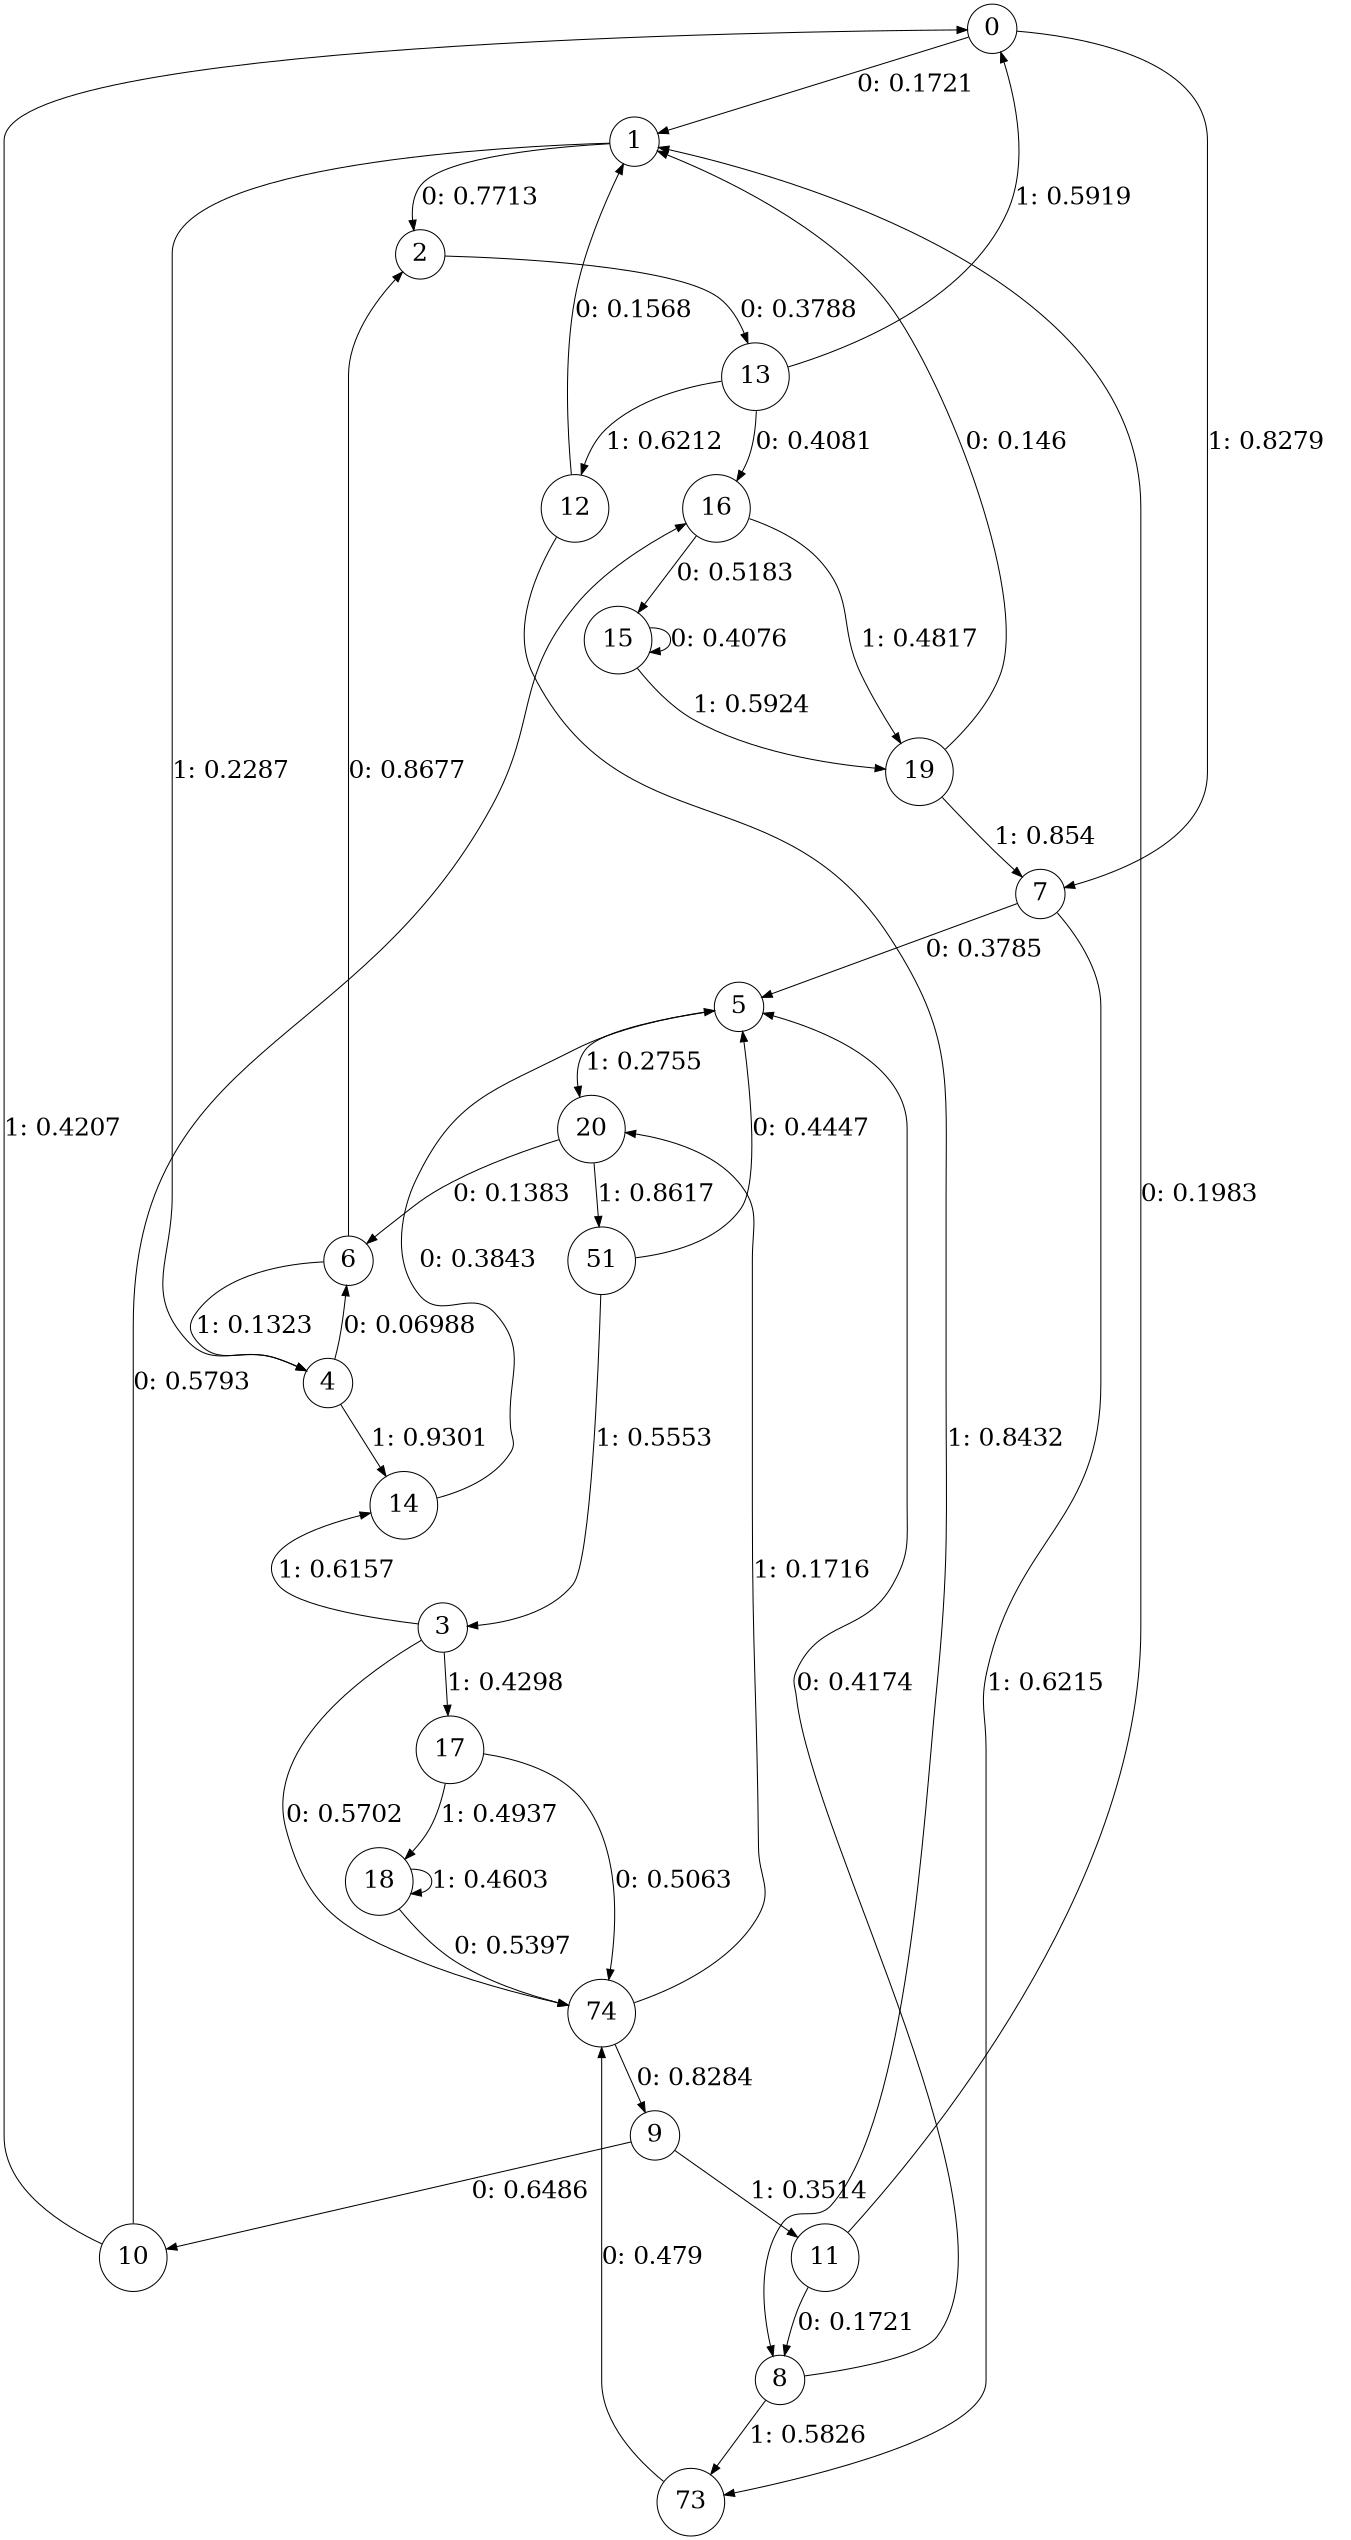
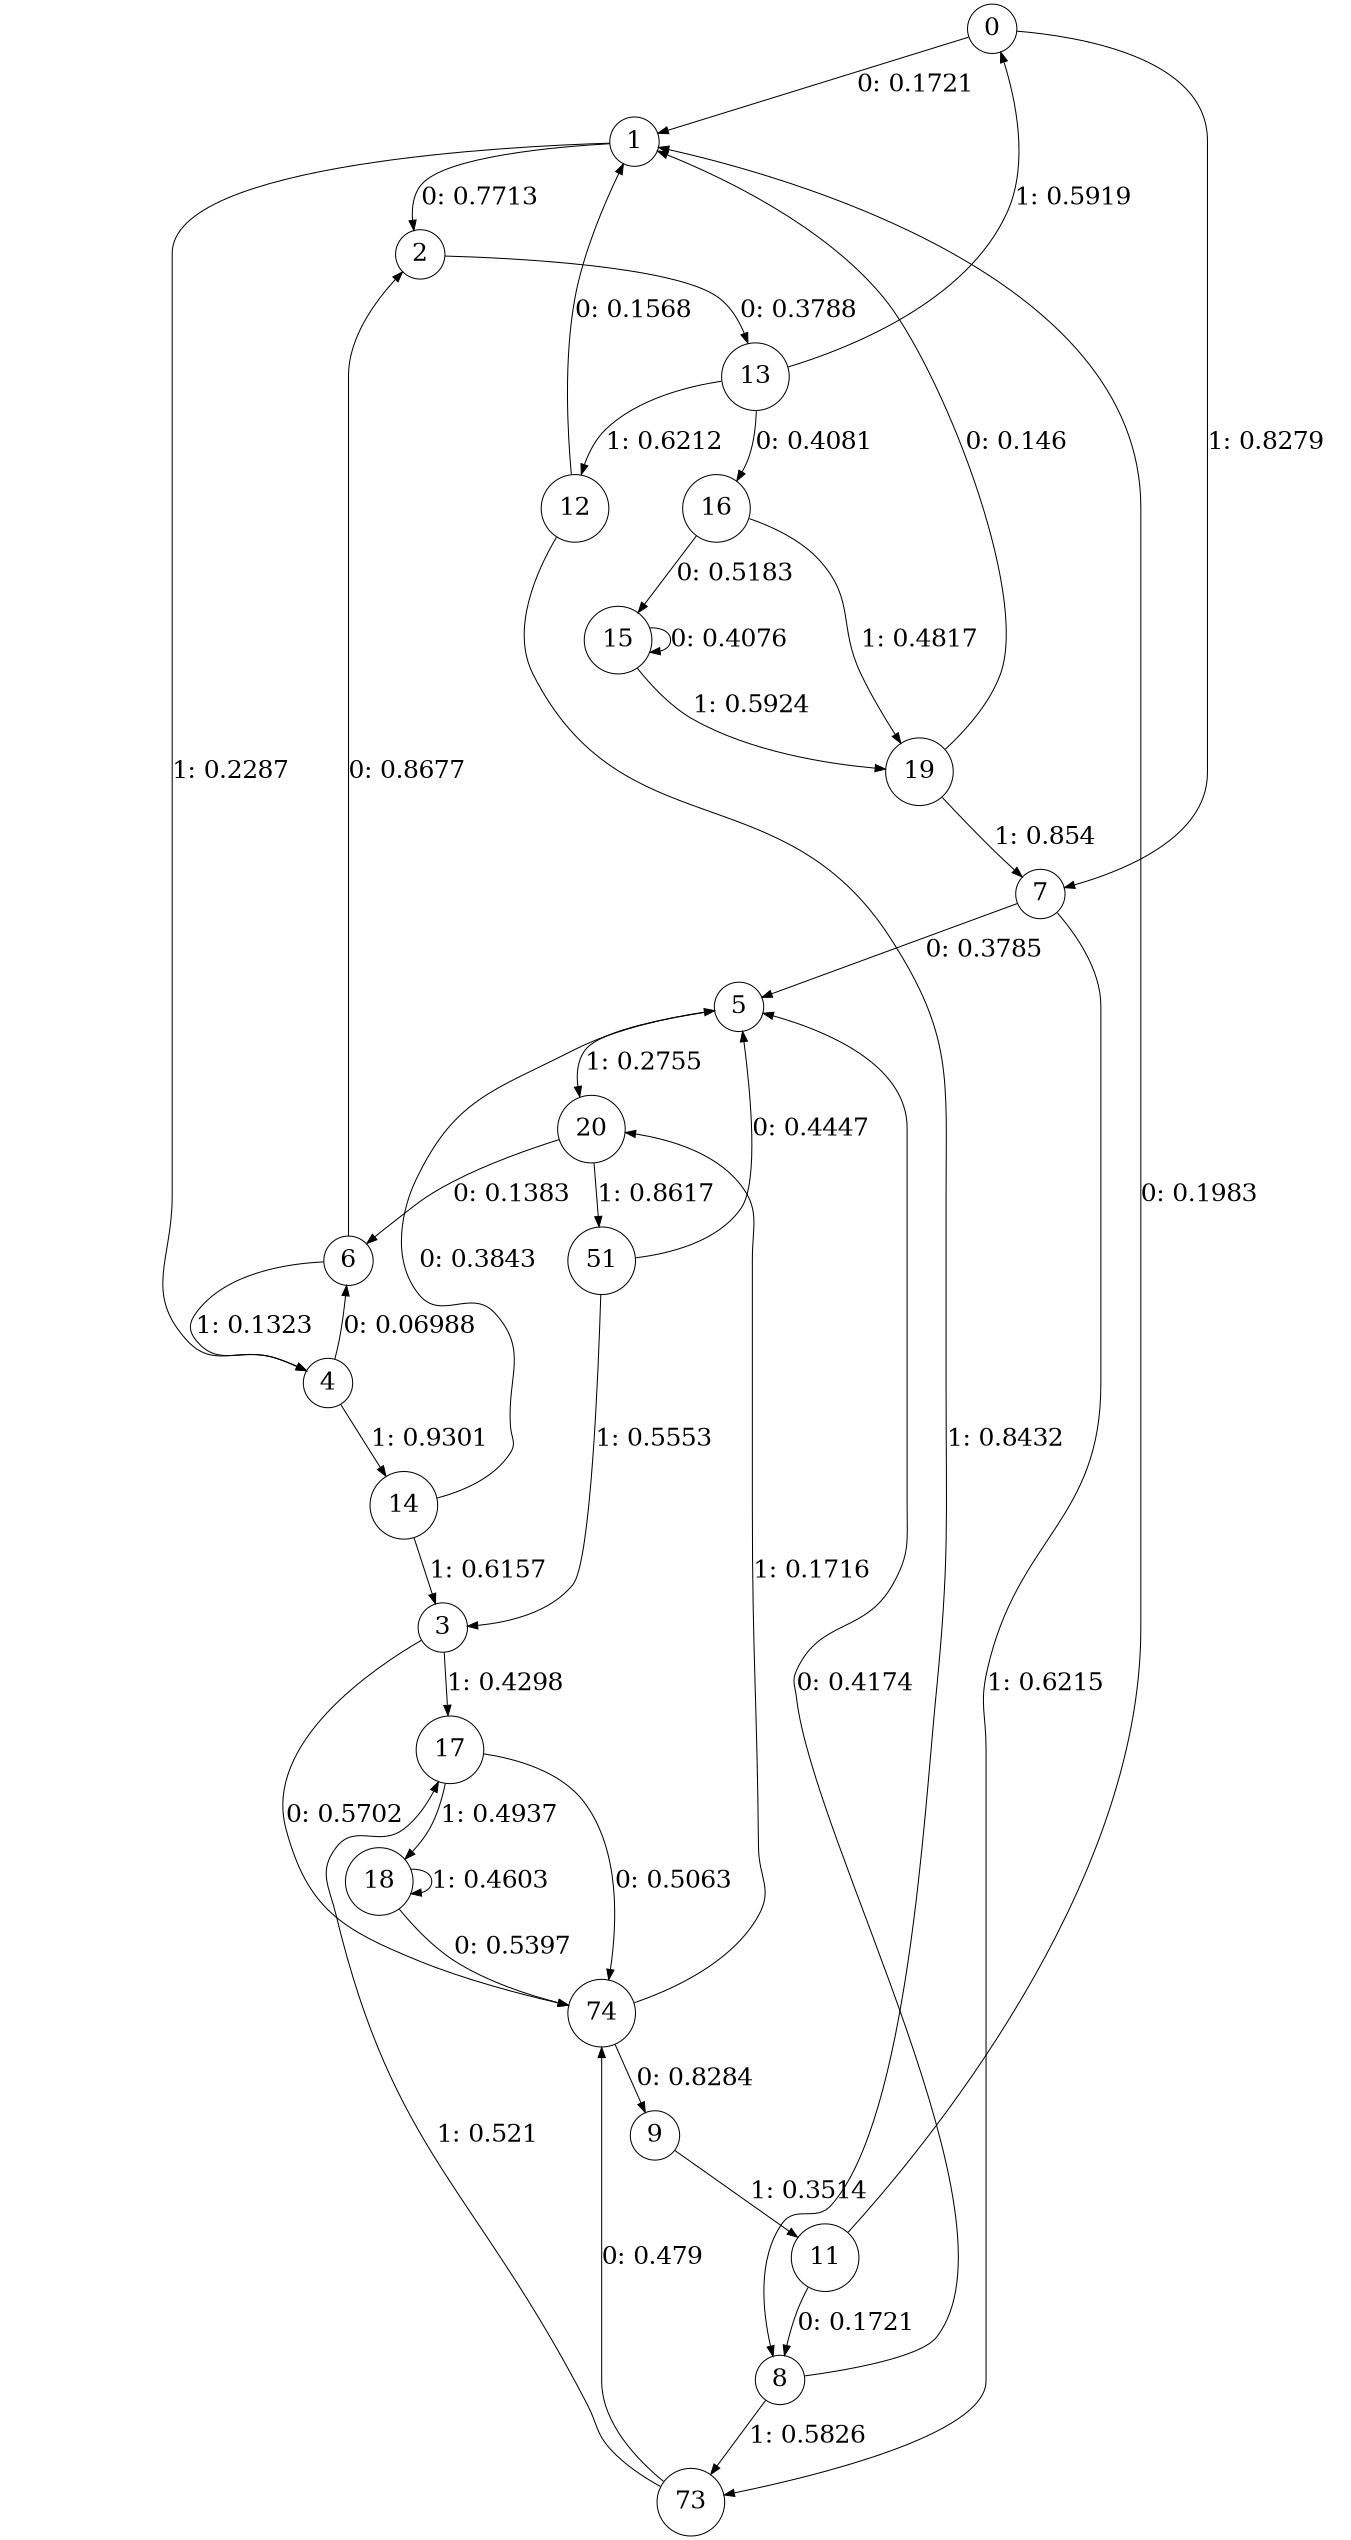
edge "3" -> "14": reversed
edge "73" -> "17": added, label "1: 0.521"
node "10": removed
